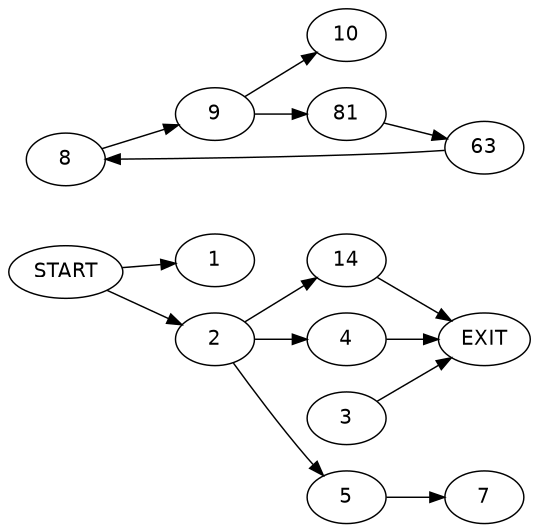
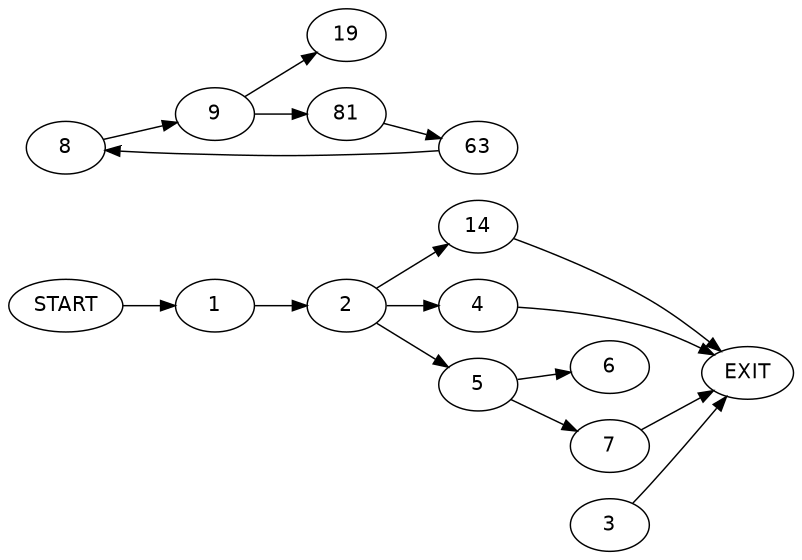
node "10": label "10" -> "19"
edge "START" -> "2": now "1" -> "2"
node "6": added
edge "7" -> "EXIT": added
